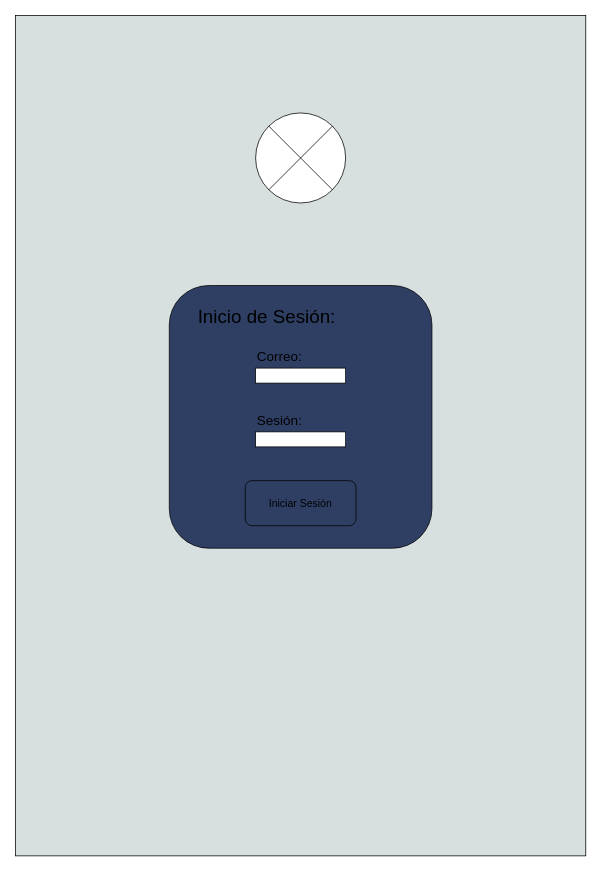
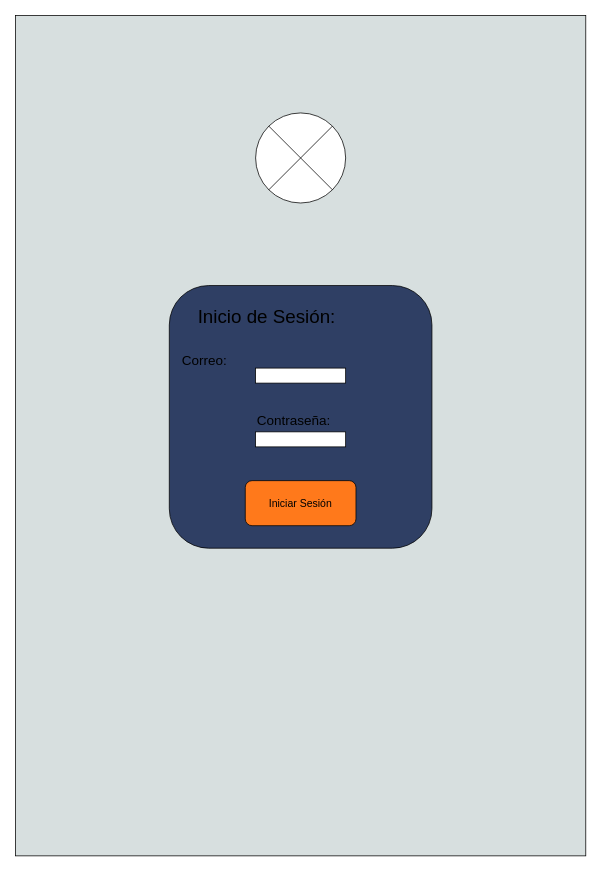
node "Correo:": moved (278, 357) -> (203, 360)
node "Sesión:": label "Sesión:" -> "Contraseña:"
node "Iniciar Sesión": fillcolor #2f3f64 -> #ff791b
